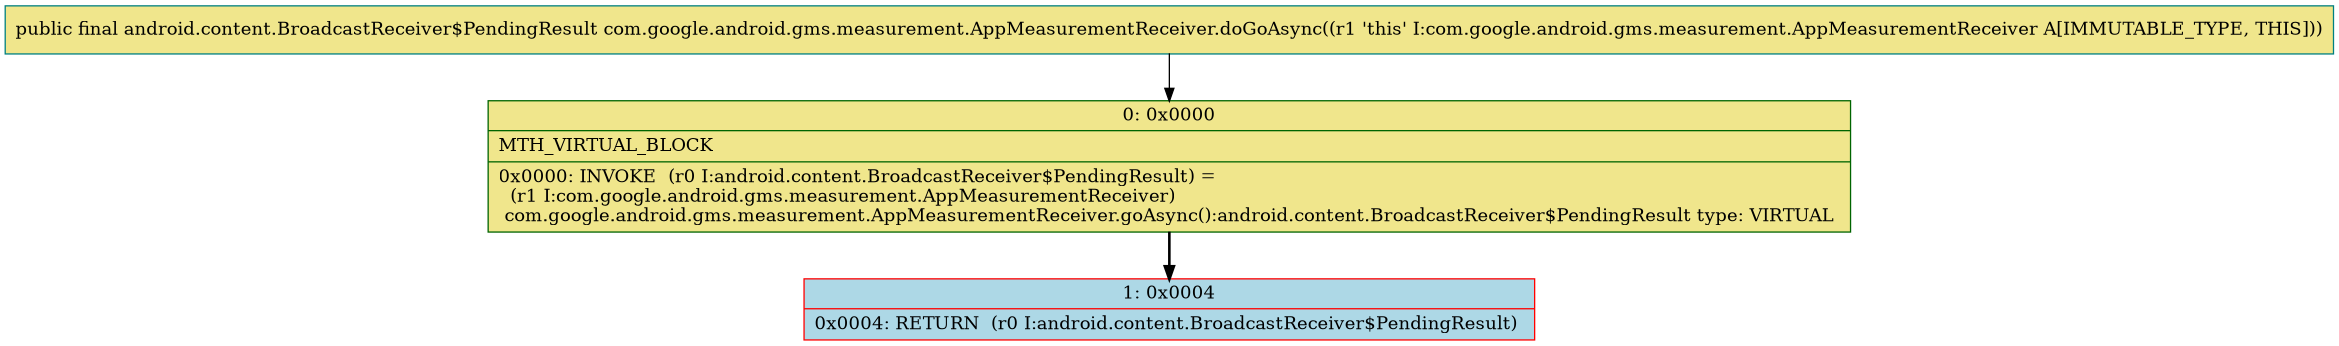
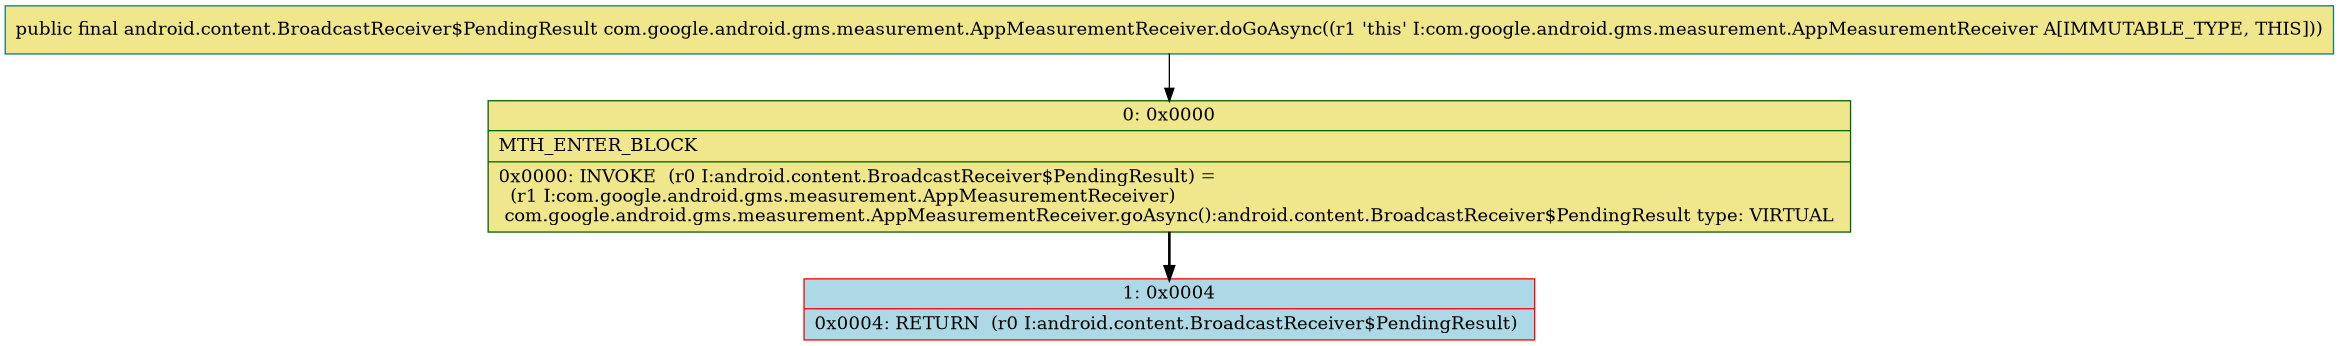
node "0: 0x0000": text "MTH_VIRTUAL_BLOCK" -> "MTH_ENTER_BLOCK"
